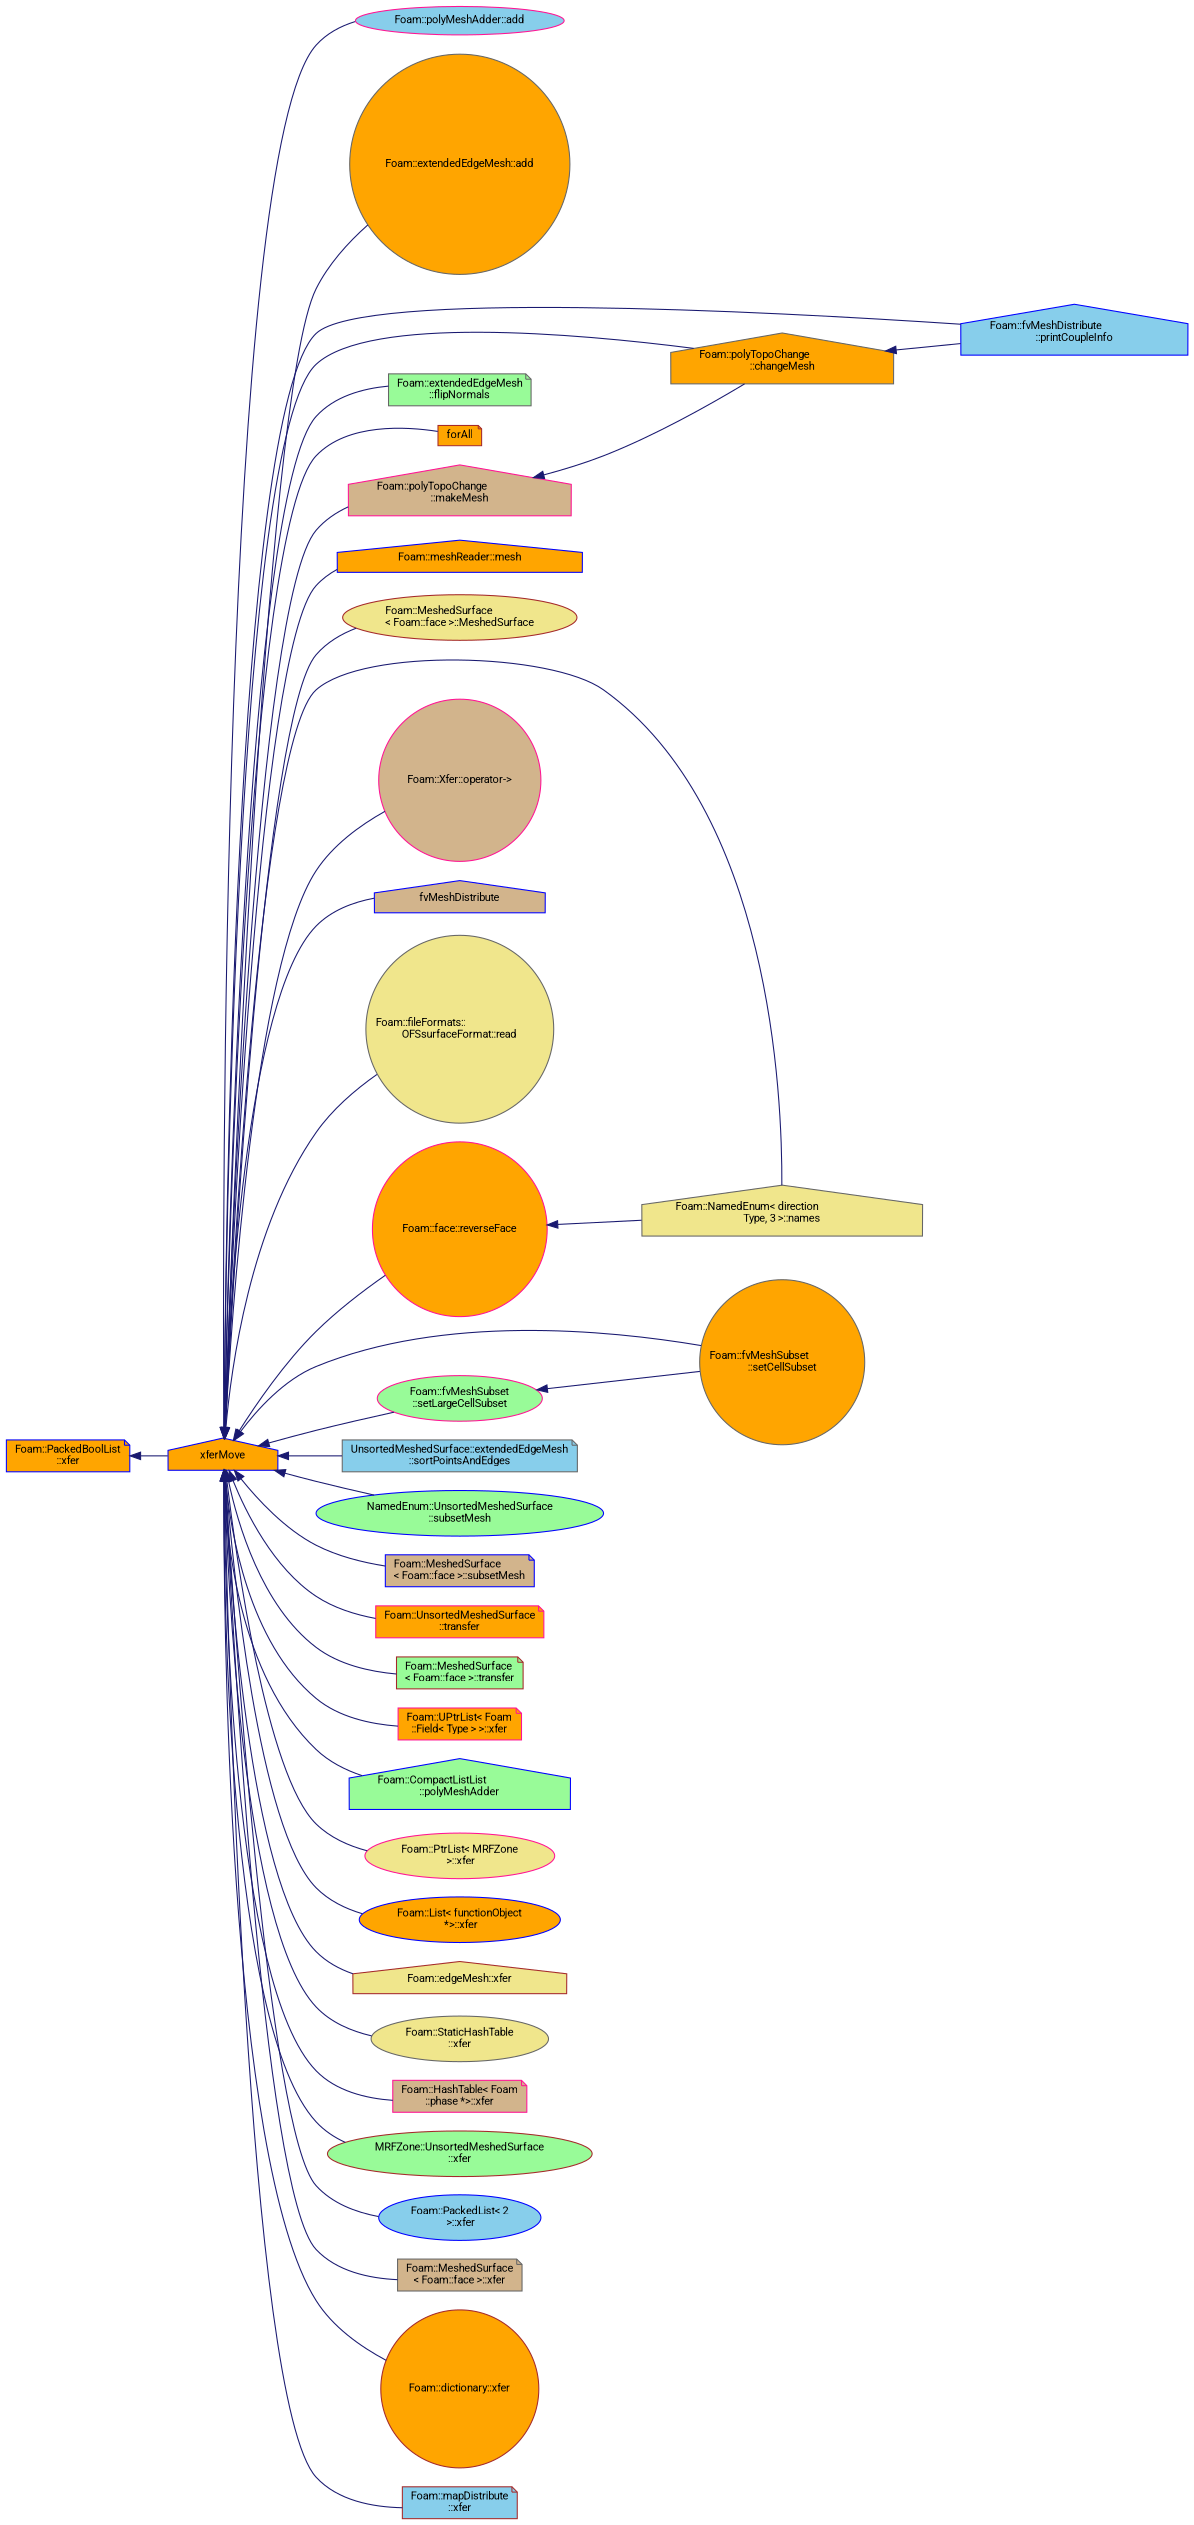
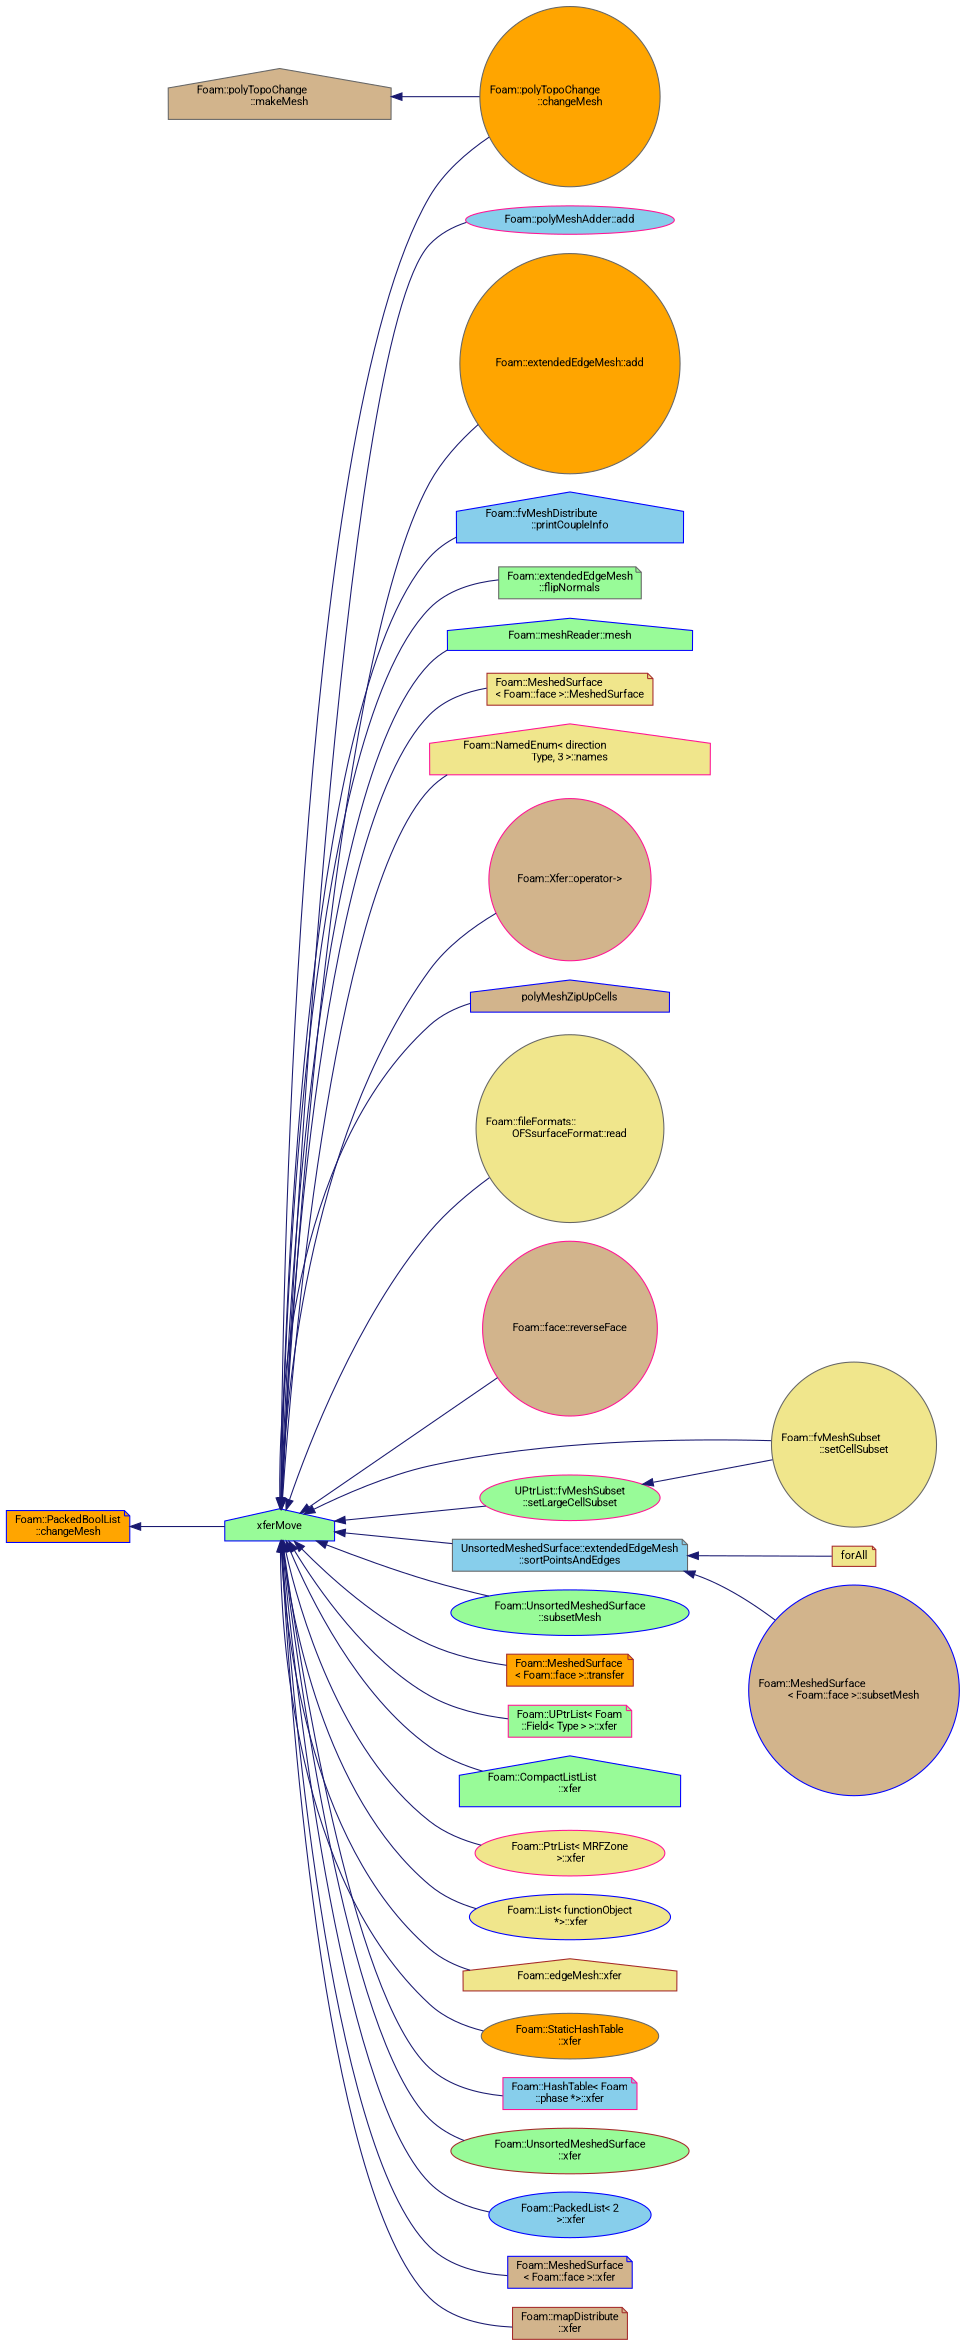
edge "Foam::fvMeshDistribute ::printCoupleInfo" -> "Foam::polyTopoChange ::changeMesh": removed
node "Foam::polyTopoChange ::changeMesh": shape house -> circle
node "forAll": fillcolor orange -> khaki
node "Foam::polyTopoChange ::makeMesh": color deeppink -> gray40
node "Foam::meshReader::mesh": fillcolor orange -> palegreen
node "Foam::MeshedSurface < Foam::face >::MeshedSurface": shape ellipse -> note
edge "forAll" -> "xferMove": now "forAll" -> "UnsortedMeshedSurface::extendedEdgeMesh ::sortPointsAndEdges"
node "fvMeshDistribute": label "fvMeshDistribute" -> "polyMeshZipUpCells"
edge "Foam::polyTopoChange ::makeMesh" -> "xferMove": removed
node "Foam::NamedEnum< direction Type, 3 >::names": color gray40 -> deeppink
edge "Foam::NamedEnum< direction Type, 3 >::names" -> "Foam::face::reverseFace": removed
node "Foam::face::reverseFace": fillcolor orange -> tan
node "Foam::fvMeshSubset ::setCellSubset": fillcolor orange -> khaki
node "Foam::fvMeshSubset ::setLargeCellSubset": label "Foam::fvMeshSubset ::setLargeCellSubset" -> "UPtrList::fvMeshSubset ::setLargeCellSubset"
node "Foam::PackedBoolList ::xfer": label "Foam::PackedBoolList ::xfer" -> "Foam::PackedBoolList ::changeMesh"
node "xferMove": fillcolor orange -> palegreen
node "NamedEnum::UnsortedMeshedSurface ::subsetMesh": label "NamedEnum::UnsortedMeshedSurface ::subsetMesh" -> "Foam::UnsortedMeshedSurface ::subsetMesh"
edge "Foam::MeshedSurface < Foam::face >::subsetMesh" -> "xferMove": now "Foam::MeshedSurface < Foam::face >::subsetMesh" -> "UnsortedMeshedSurface::extendedEdgeMesh ::sortPointsAndEdges"
node "Foam::MeshedSurface < Foam::face >::subsetMesh": shape note -> circle
node "Foam::UnsortedMeshedSurface ::transfer": removed
node "Foam::MeshedSurface < Foam::face >::transfer": fillcolor palegreen -> orange
node "Foam::UPtrList< Foam ::Field< Type > >::xfer": fillcolor orange -> palegreen
node "Foam::CompactListList ::polyMeshAdder": label "Foam::CompactListList ::polyMeshAdder" -> "Foam::CompactListList ::xfer"
node "Foam::List< functionObject *>::xfer": fillcolor orange -> khaki
node "Foam::StaticHashTable ::xfer": fillcolor khaki -> orange
node "Foam::HashTable< Foam ::phase *>::xfer": fillcolor tan -> skyblue
node "MRFZone::UnsortedMeshedSurface ::xfer": label "MRFZone::UnsortedMeshedSurface ::xfer" -> "Foam::UnsortedMeshedSurface ::xfer"
node "Foam::MeshedSurface < Foam::face >::xfer": color gray40 -> blue
node "Foam::dictionary::xfer": removed
node "Foam::mapDistribute ::xfer": fillcolor skyblue -> tan
